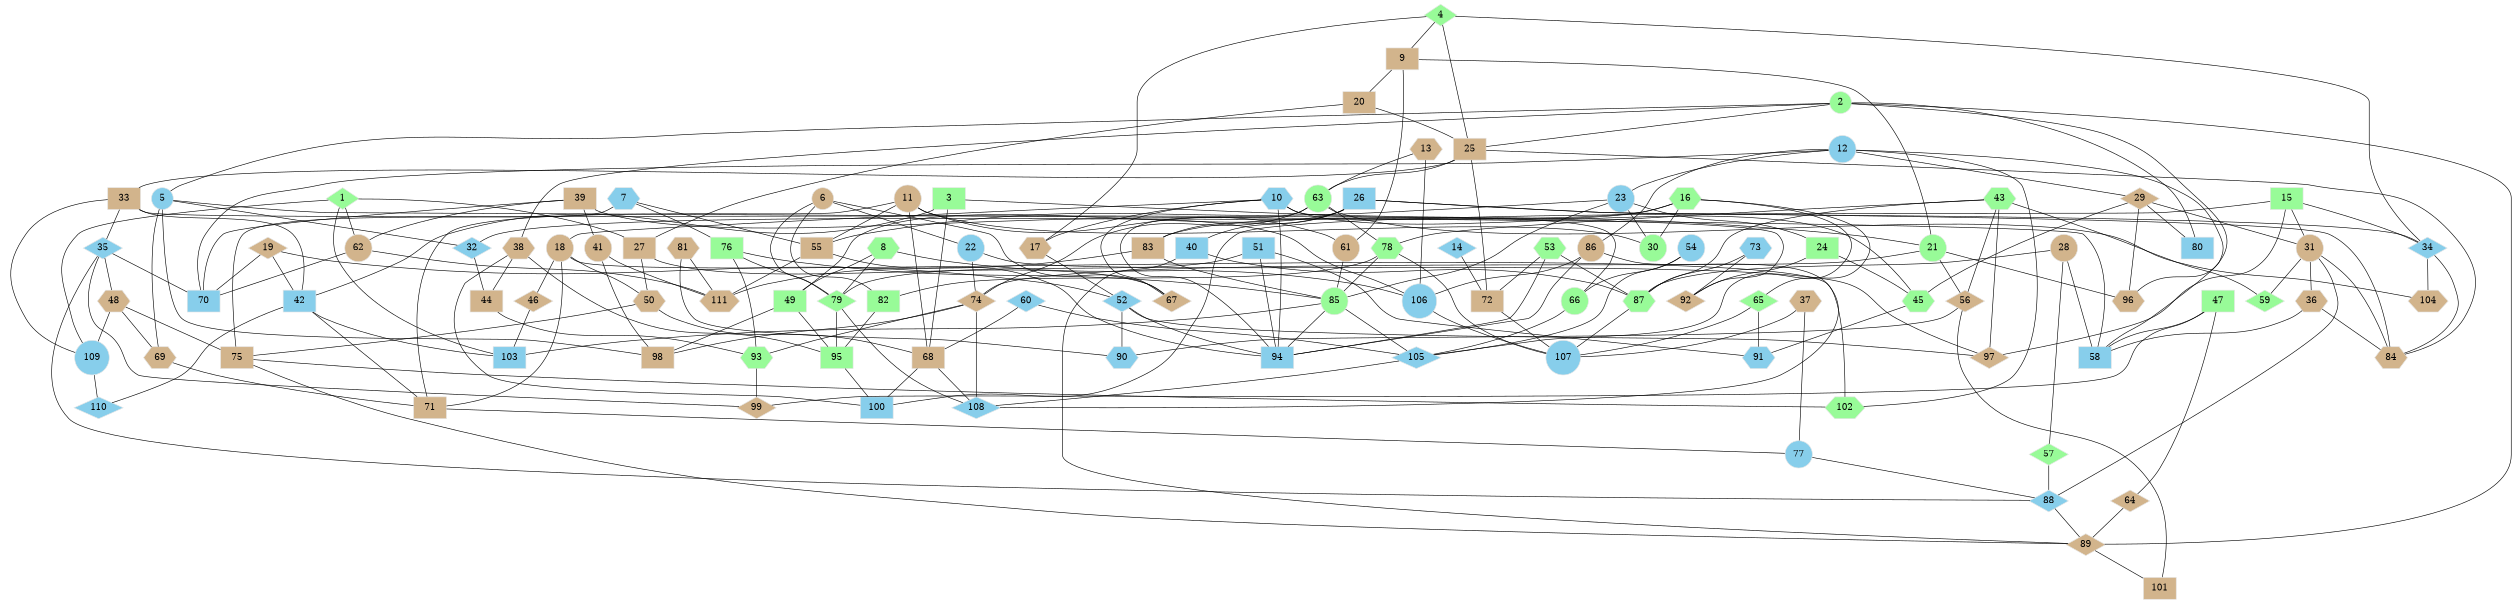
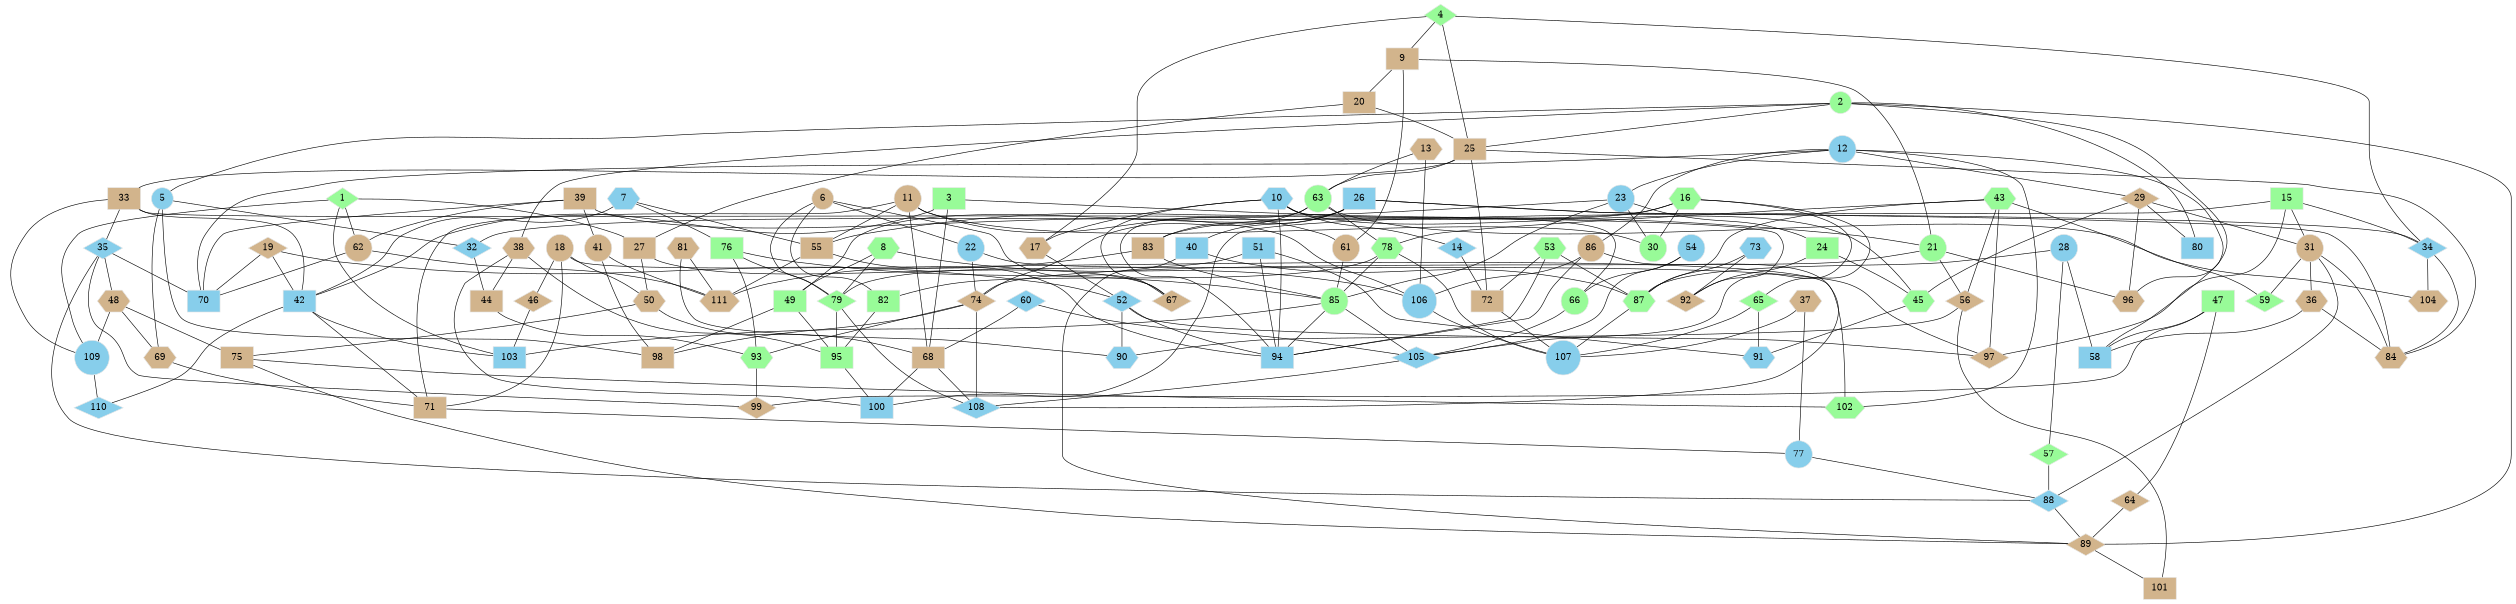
edge "10" -- "18": now "10" -- "14"
edge "5" -- "58": removed
edge "7" -- "75": now "7" -- "42"
node "28": fillcolor tan -> skyblue
